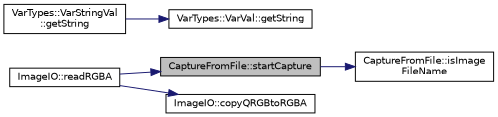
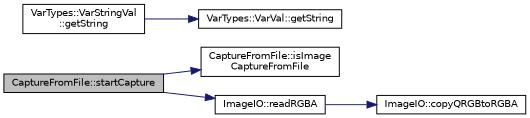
node "CaptureFromFile::isImage FileName": label "CaptureFromFile::isImage FileName" -> "CaptureFromFile::isImage CaptureFromFile"
edge "ImageIO::readRGBA" -> "CaptureFromFile::startCapture": reversed
